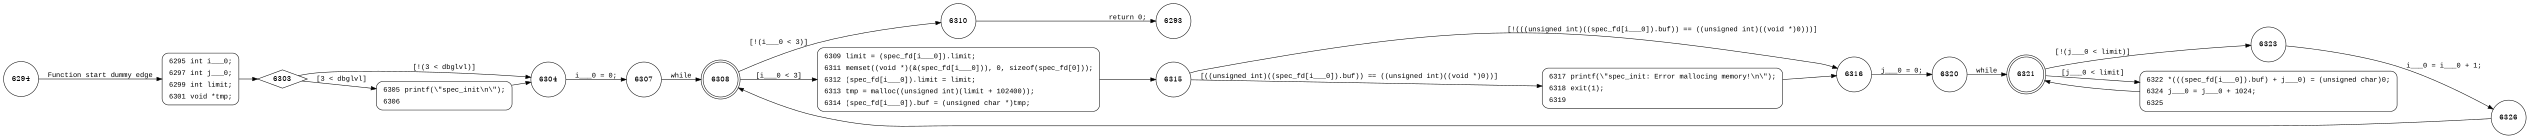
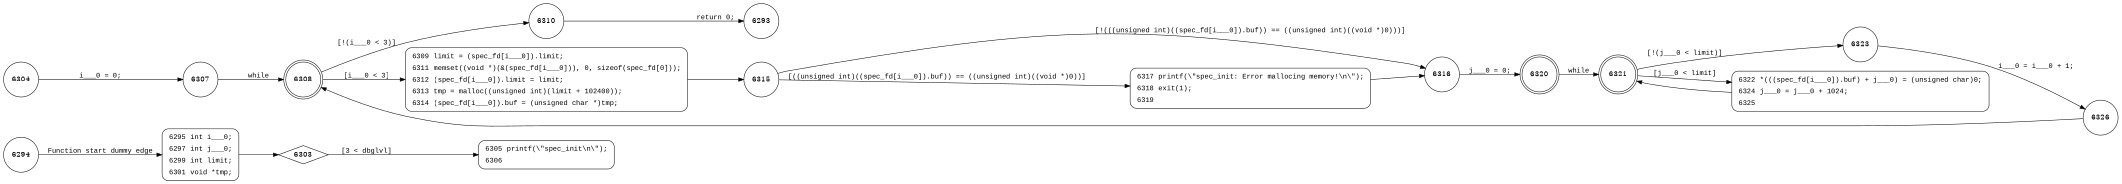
edge "6303" -> "6304": removed, label "[!(3 < dbglvl)]"
node "6320": shape circle -> doublecircle
edge "6305" -> "6304": removed
